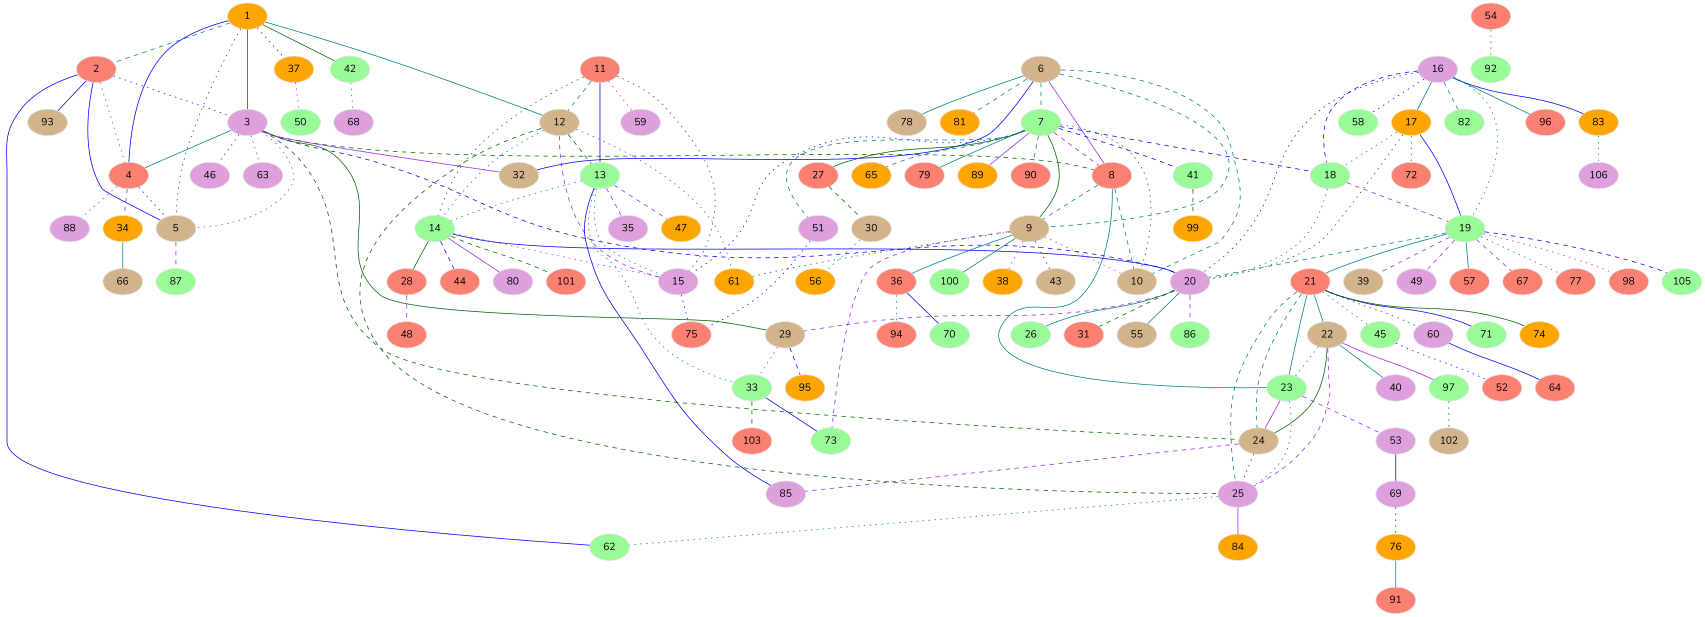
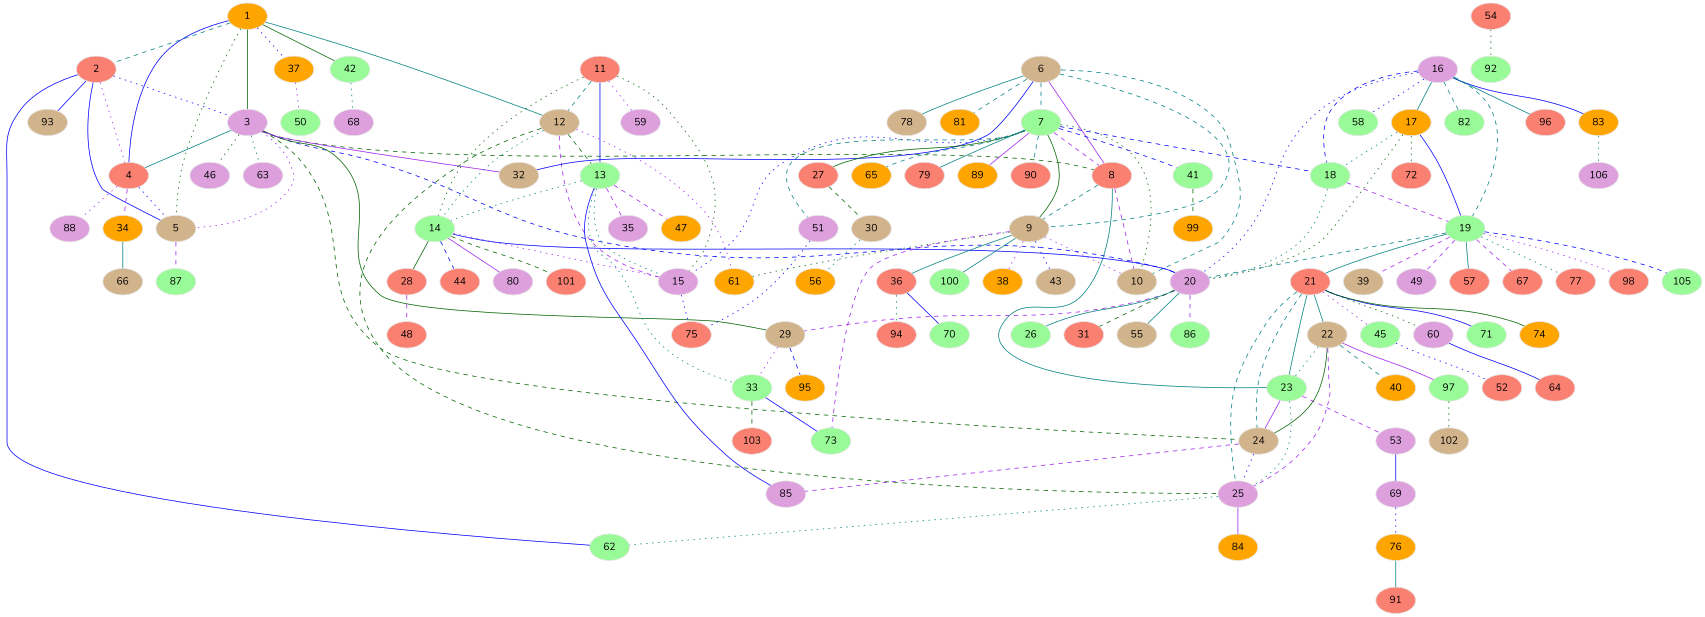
edge "16" -- "19": style dotted -> dashed
edge "8" -- "10": color teal -> purple
edge "22" -- "40": style solid -> dashed
node "40": fillcolor plum -> orange
